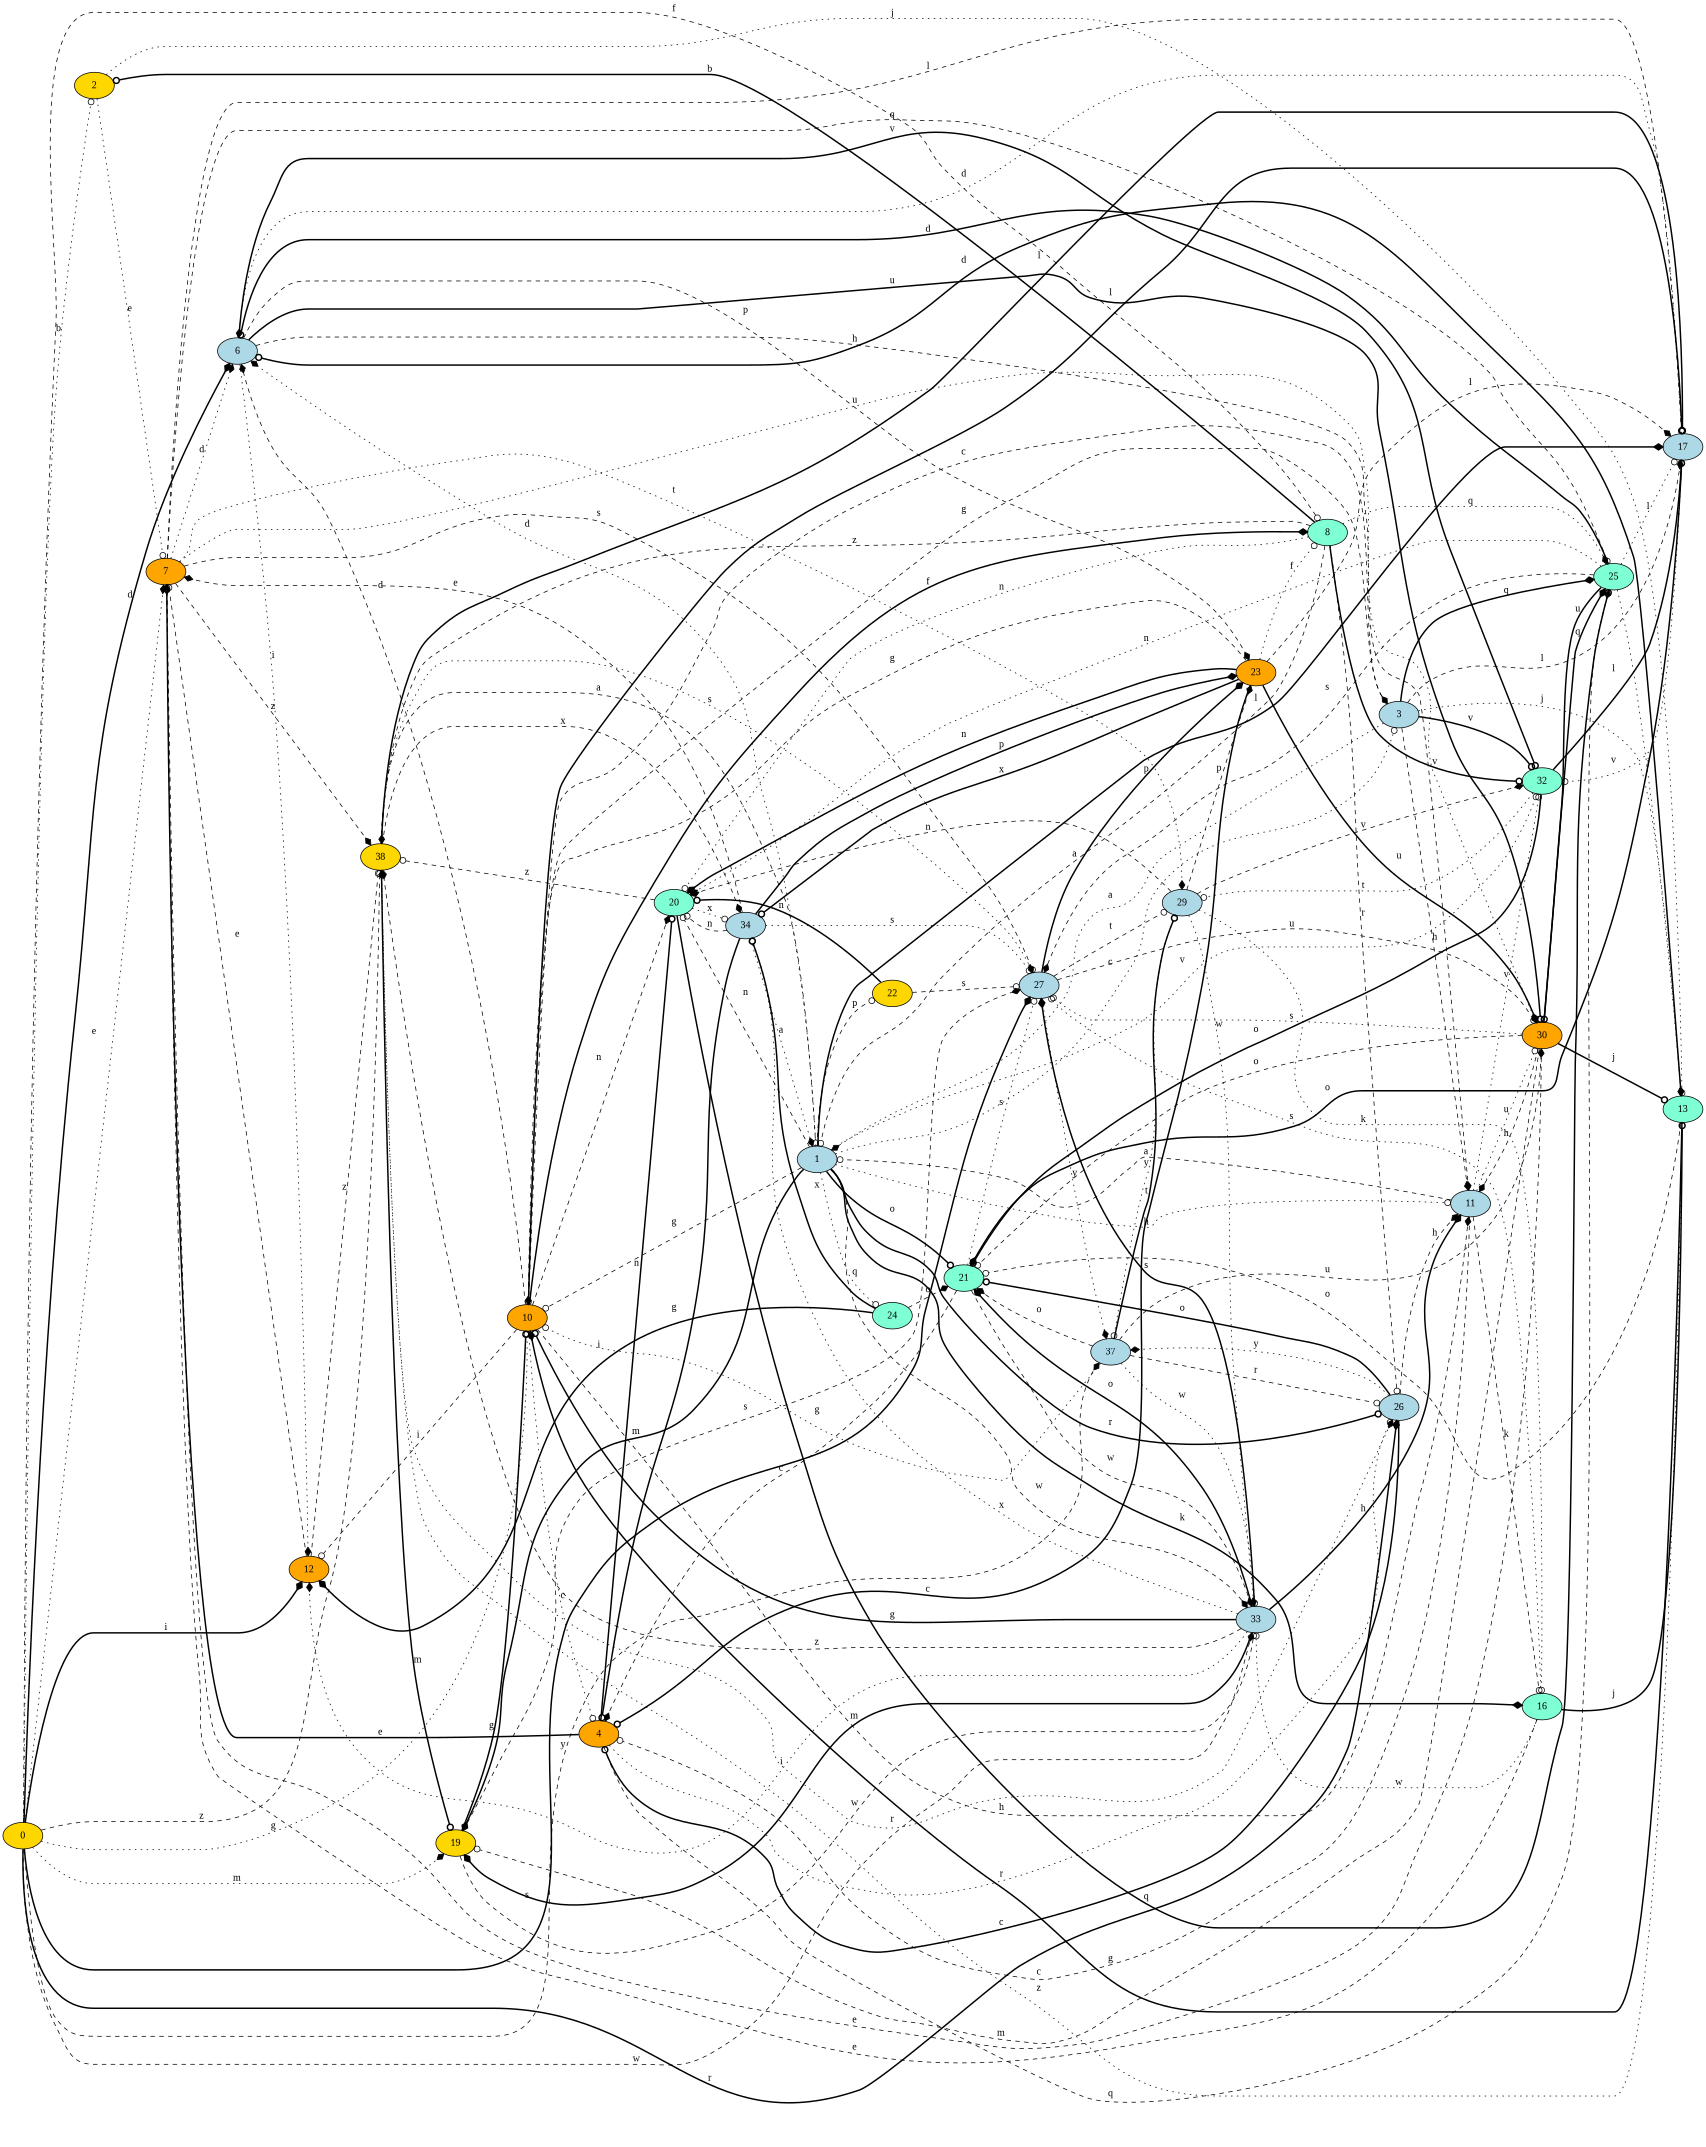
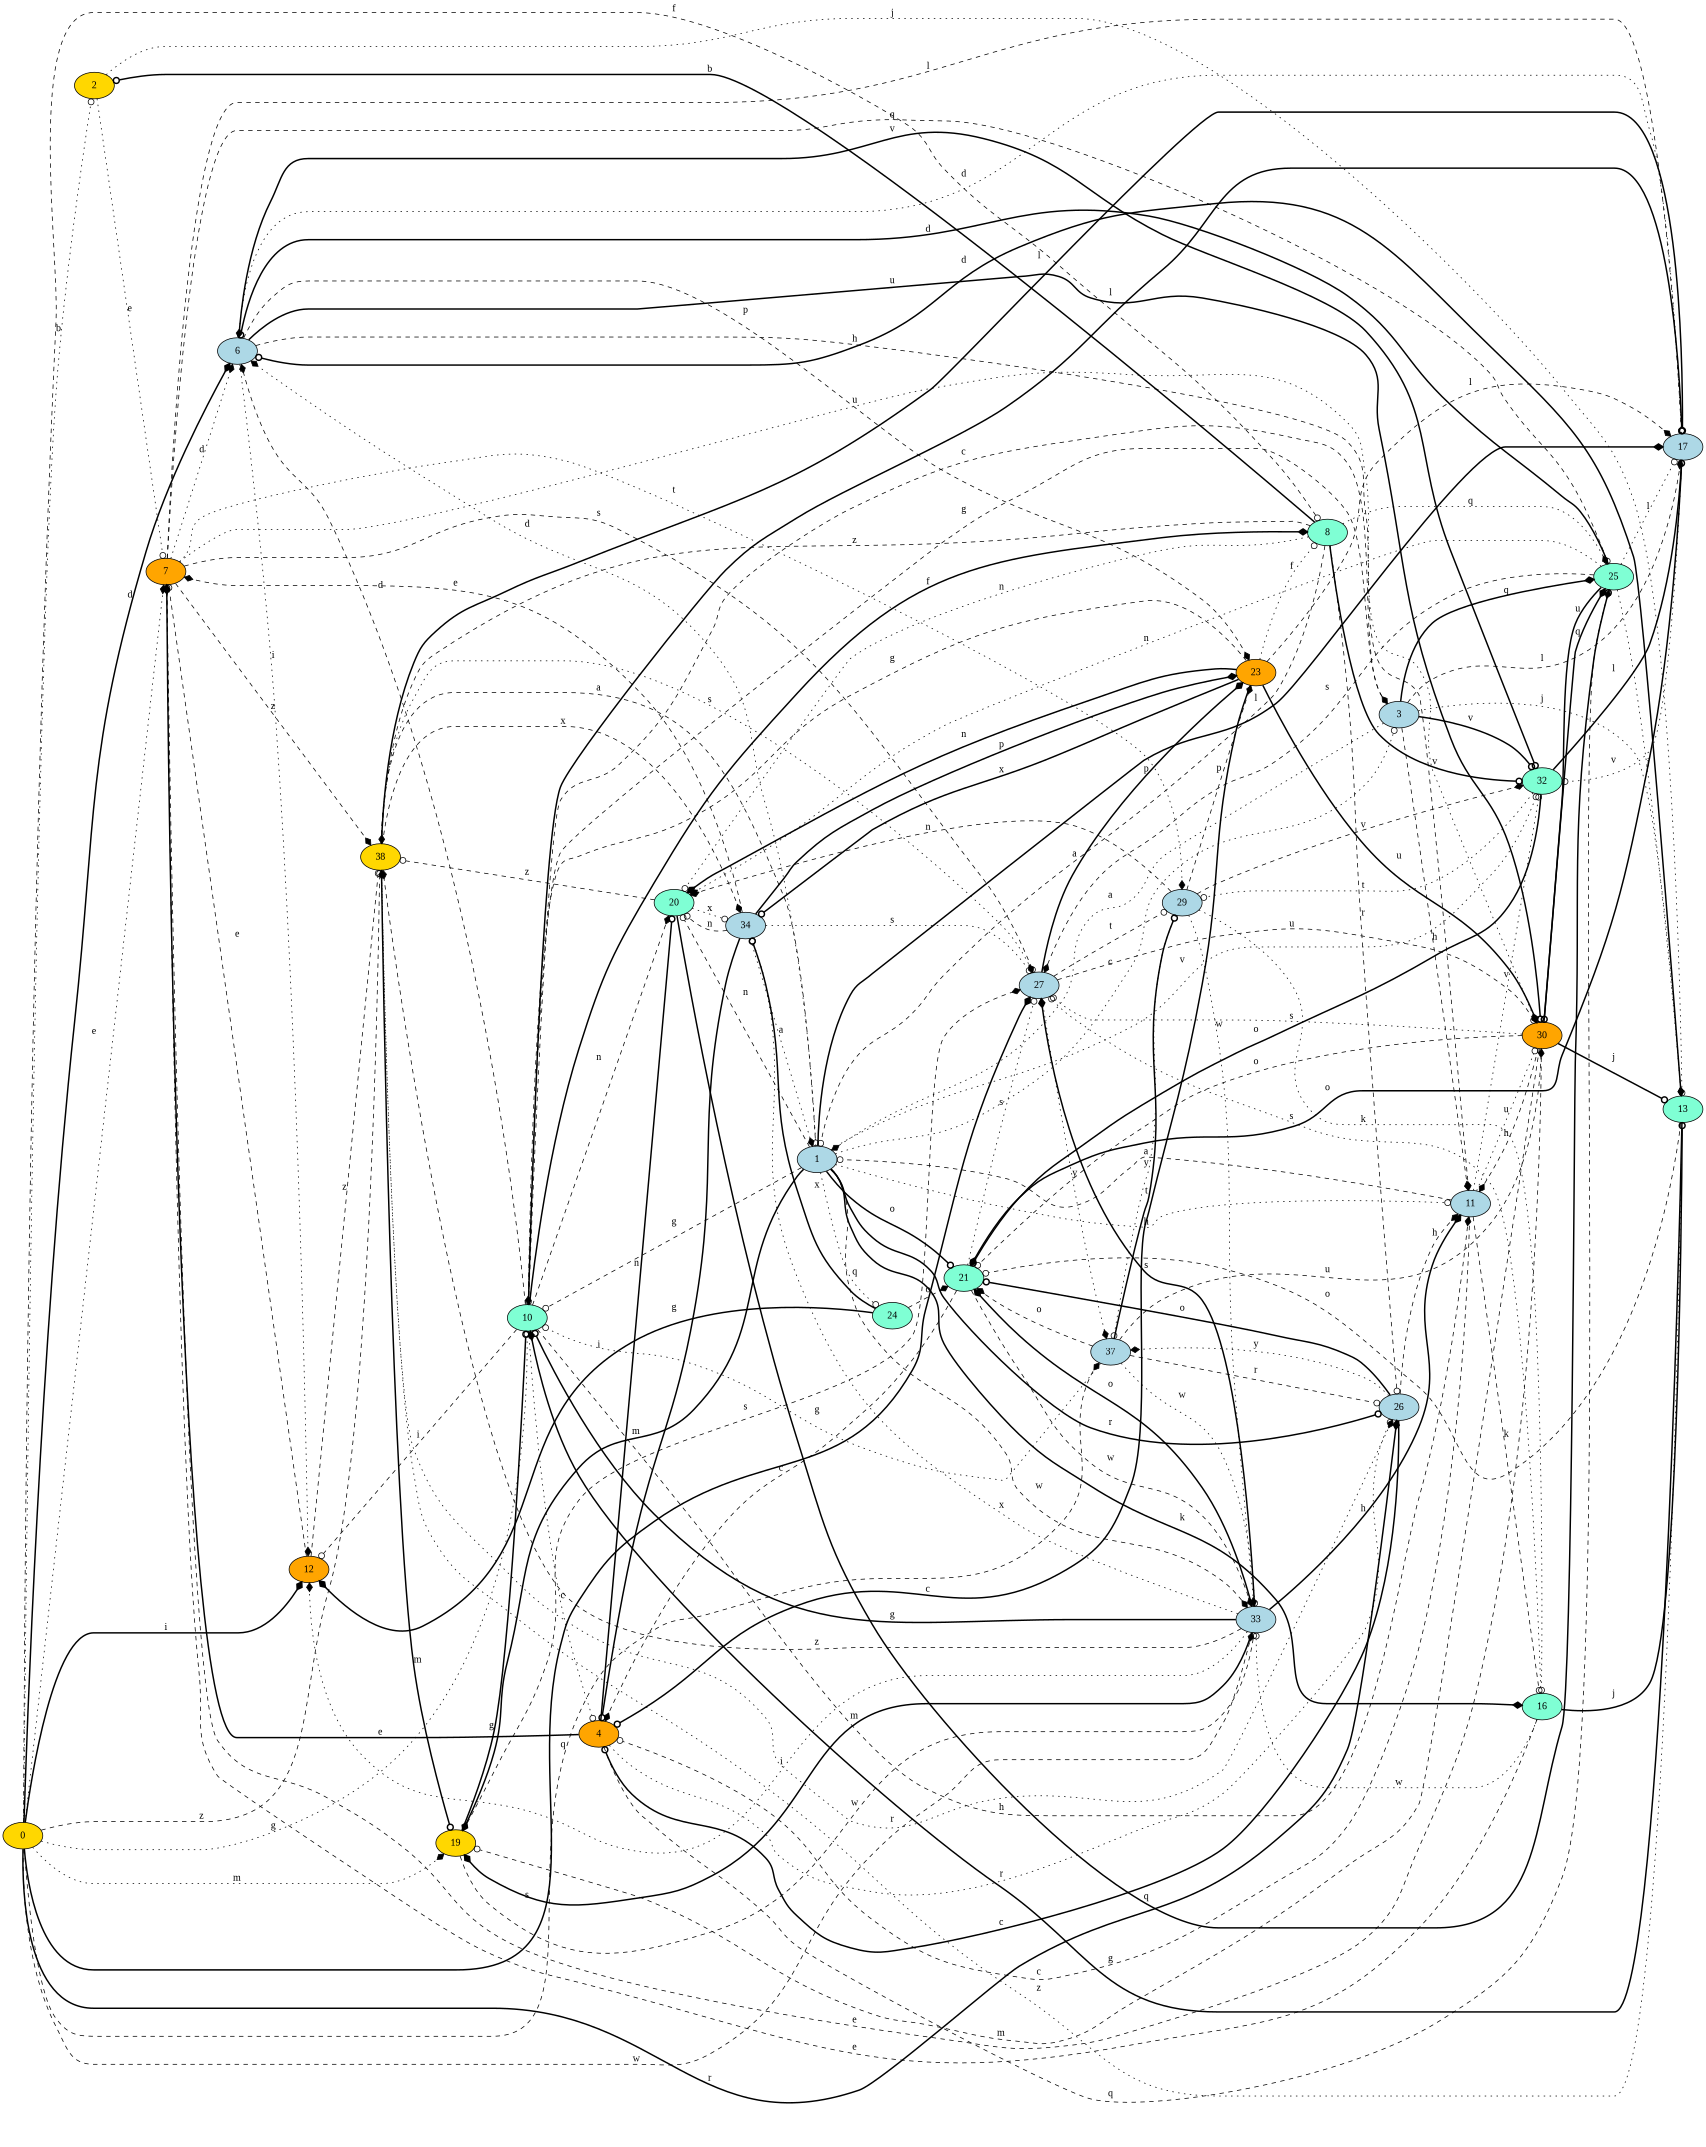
node "22": removed
node "10": fillcolor orange -> aquamarine
edge "0" -> "37": label "y" -> "q"
